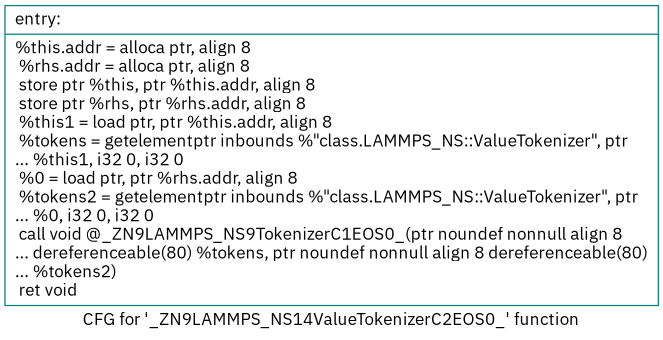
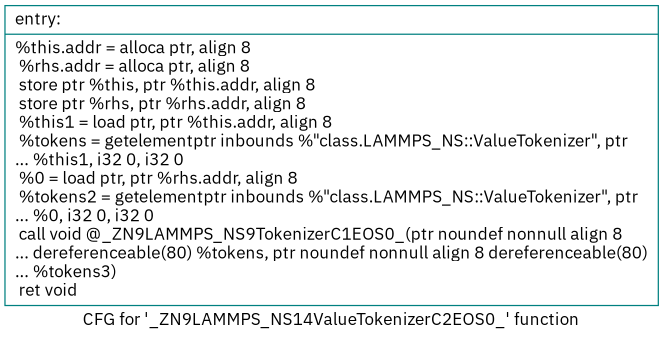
node "entry:": text "... %tokens2)" -> "... %tokens3)"
